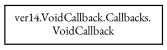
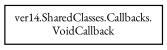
node "ver14.VoidCallback.Callbacks. VoidCallback": label "ver14.VoidCallback.Callbacks. VoidCallback" -> "ver14.SharedClasses.Callbacks. VoidCallback"
